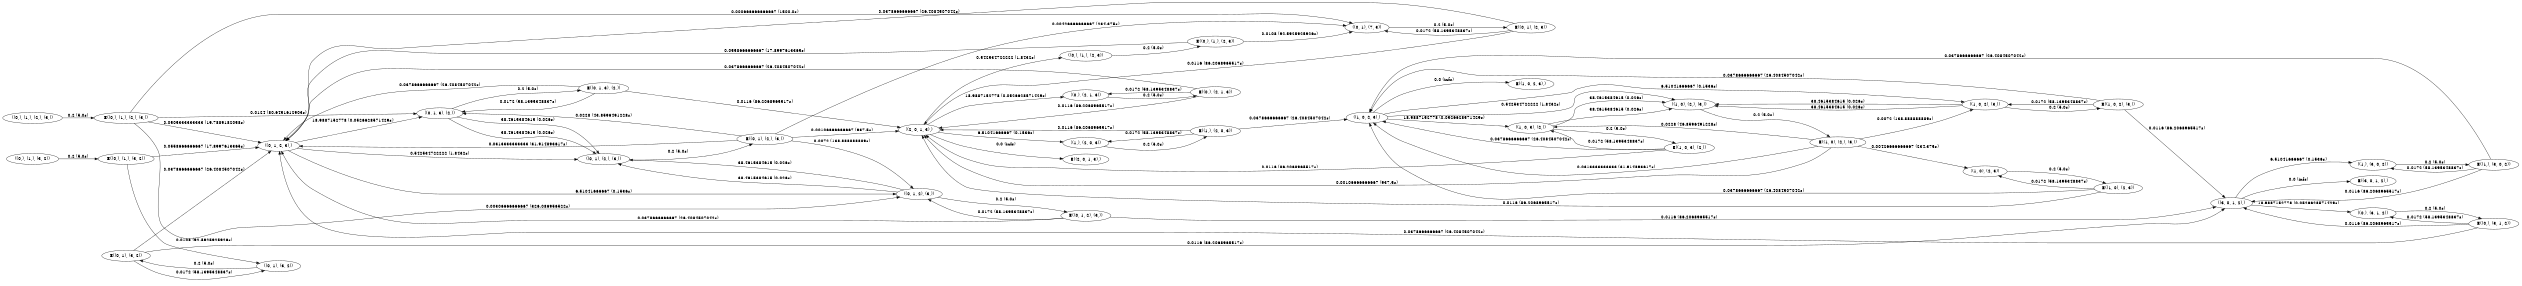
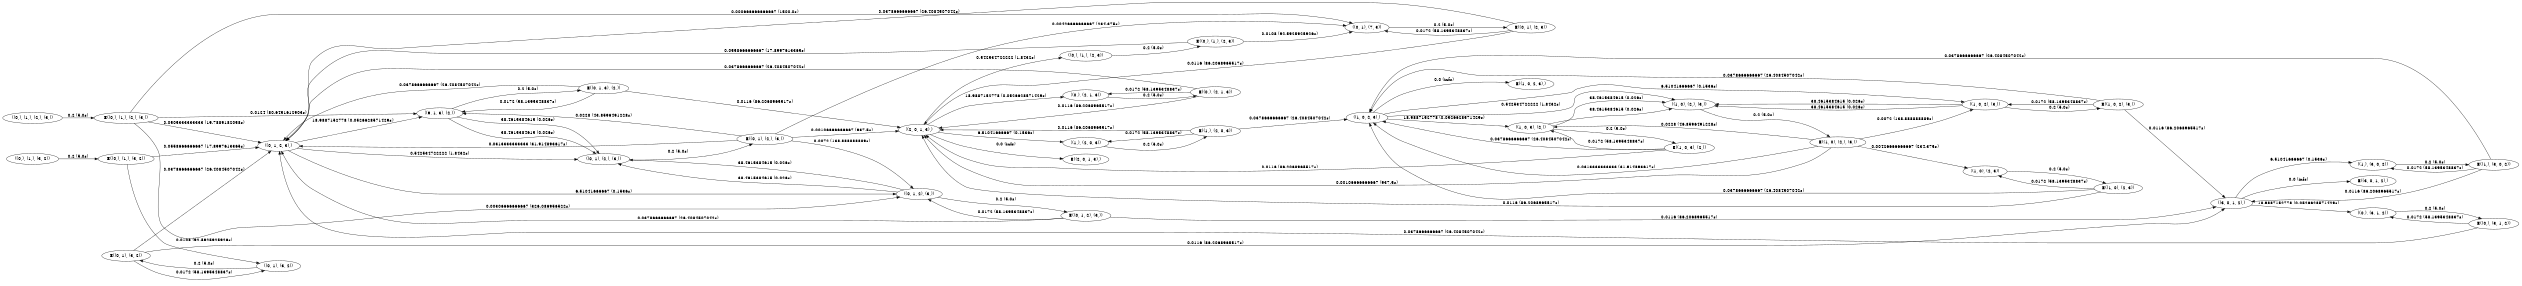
node "((0, 1, 3), (2,))": label "((0, 1, 3), (2,))" -> "((9, 1, 3), (2,))"
edge "E((0,), (3, 1, 2))" -> "((3, 0, 1, 2),)": removed, label "0.0116 (86.2068965517s)"
